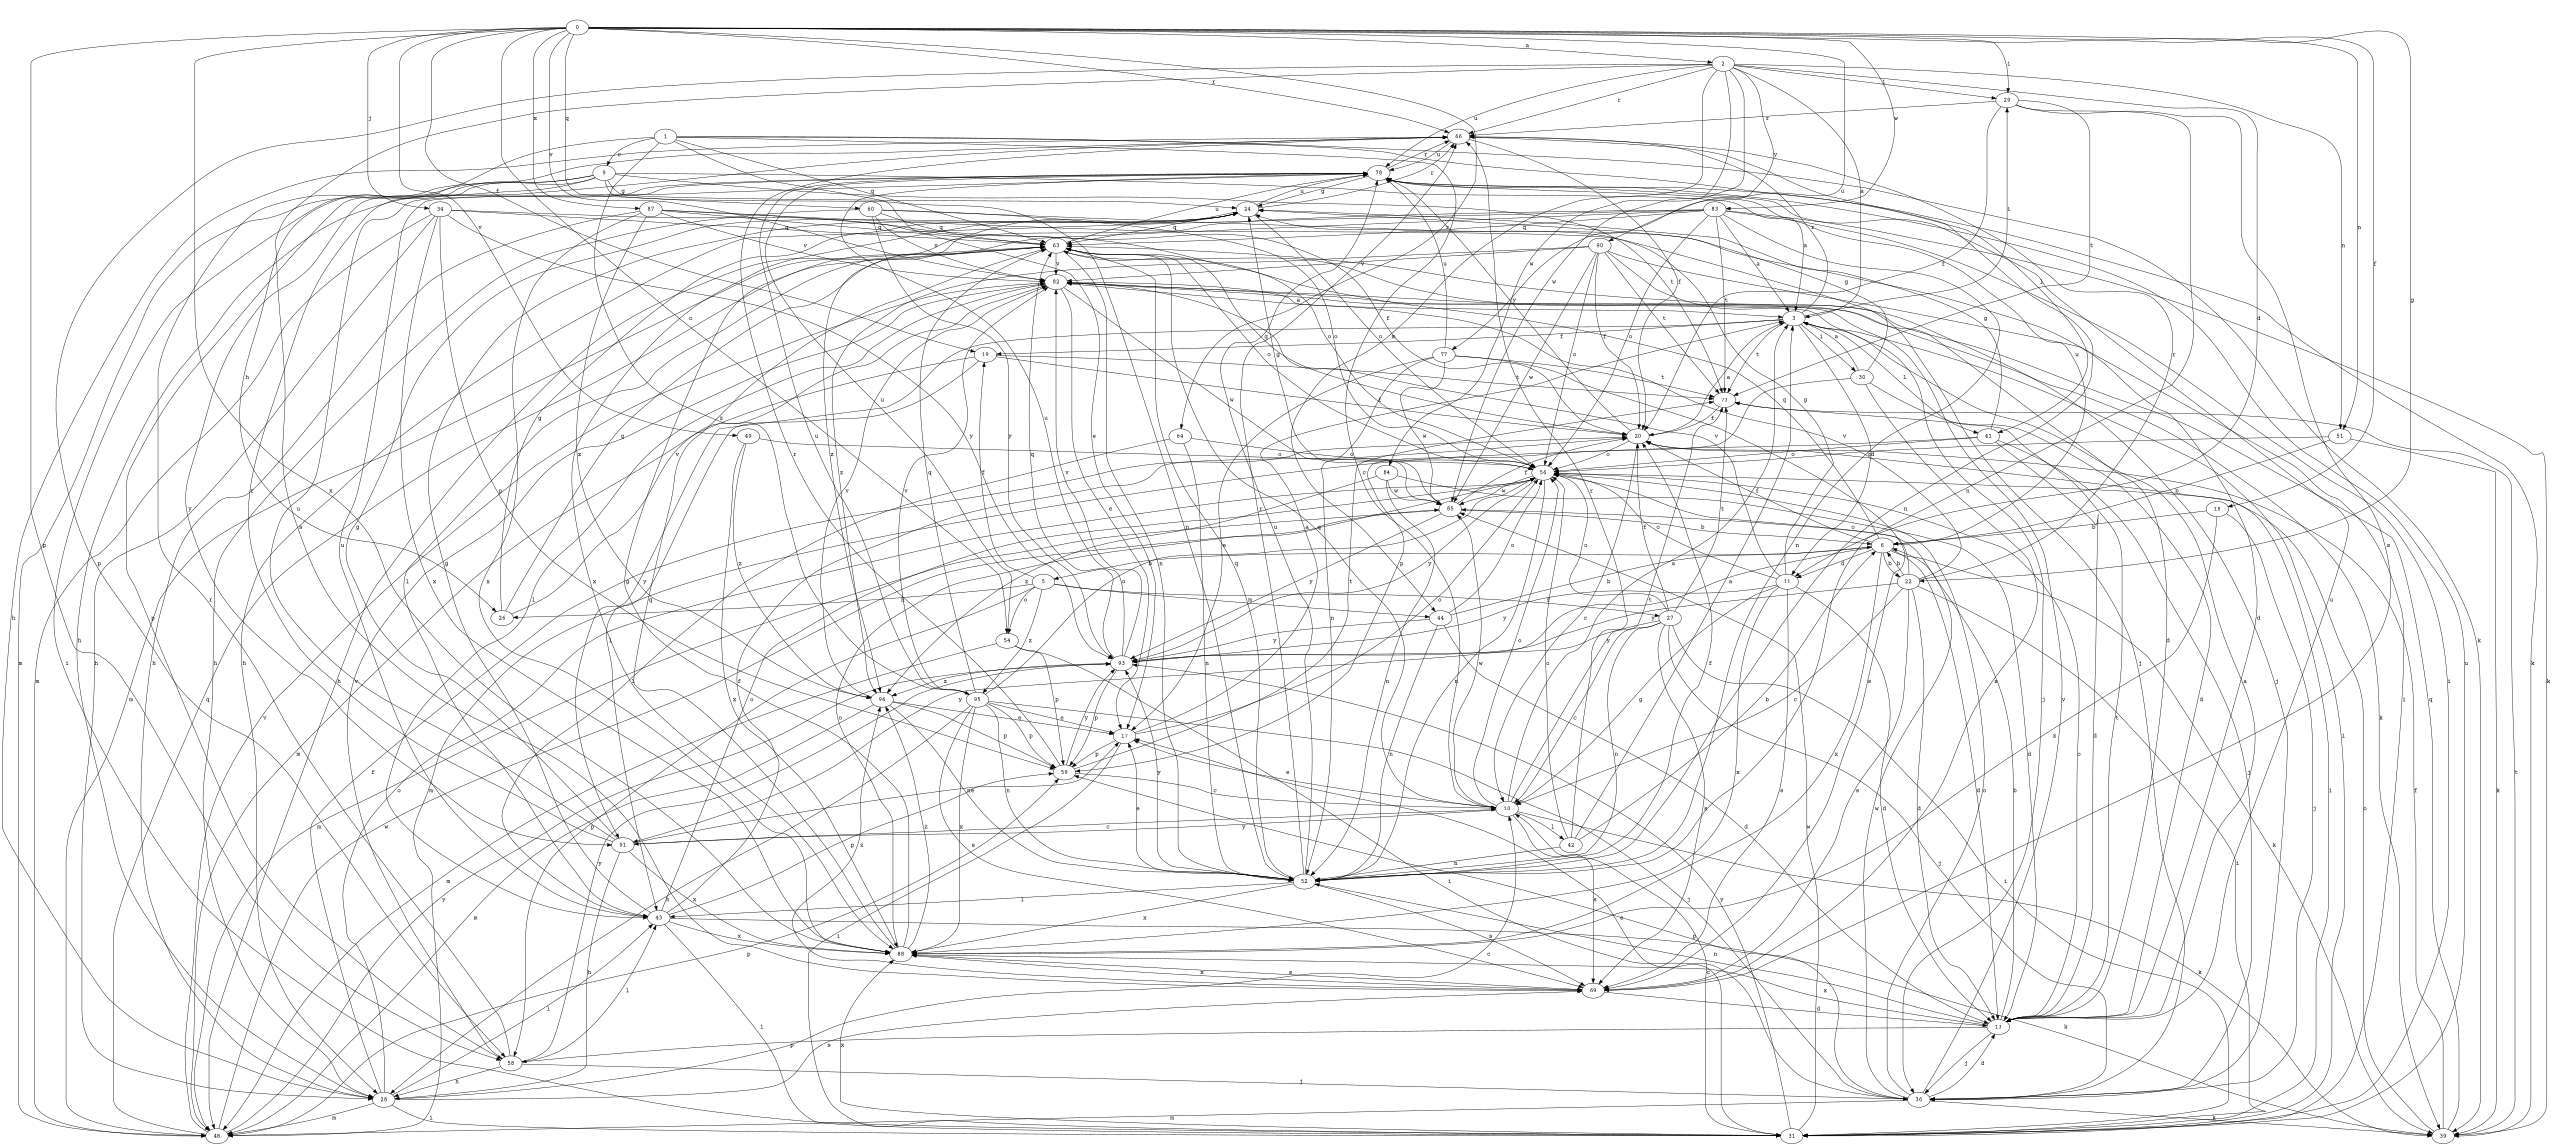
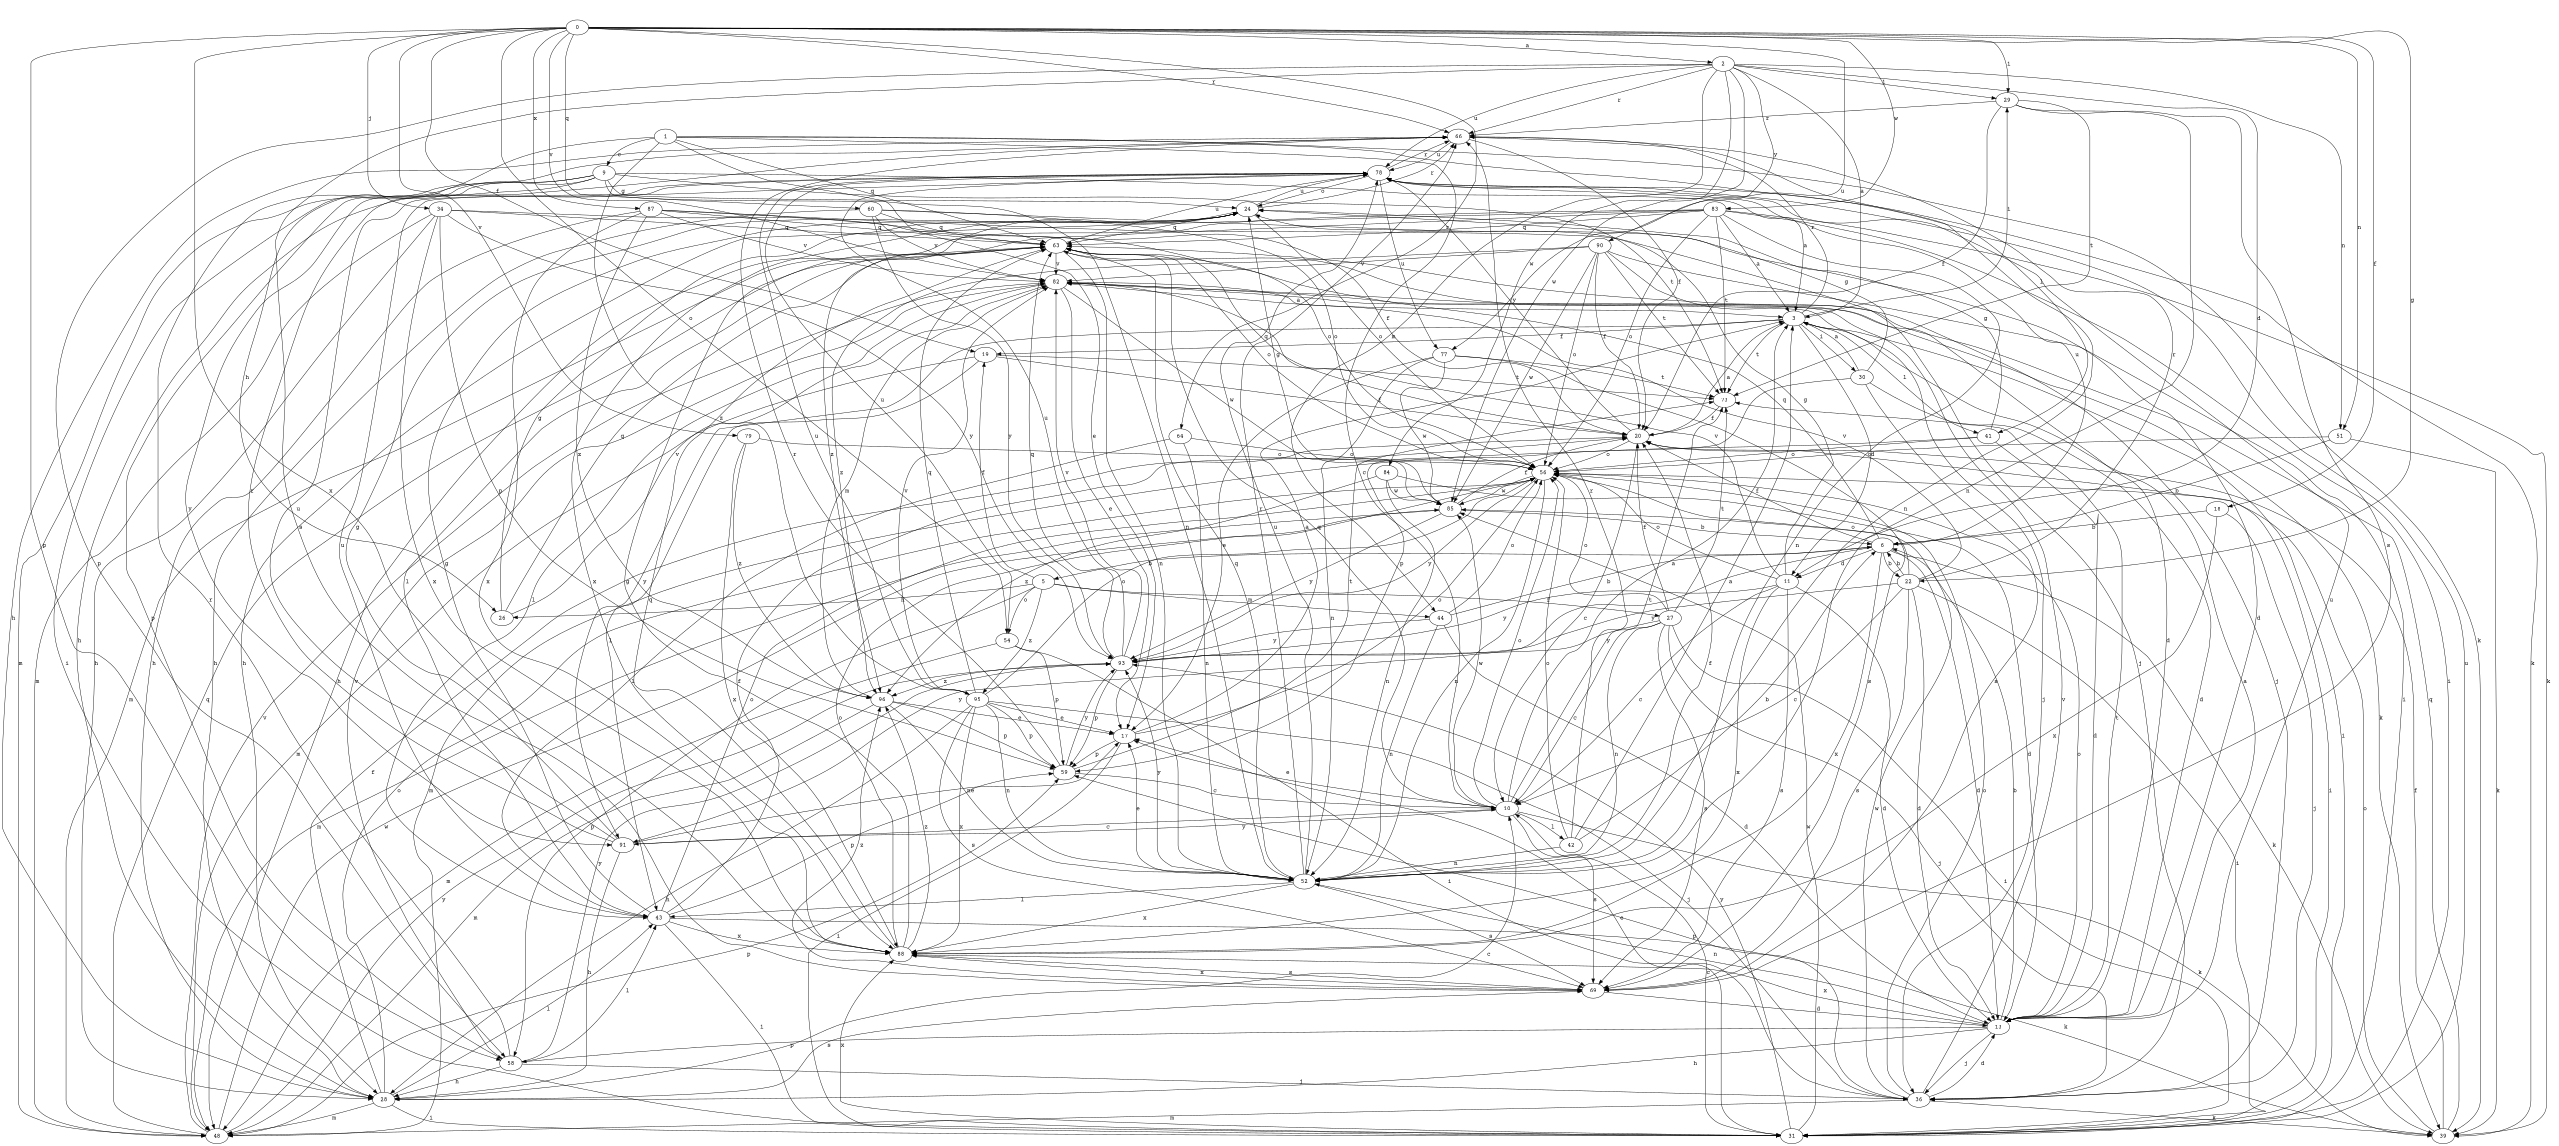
edge "78" -> "24": label "g" -> "o"
edge "77" -> "78": reversed
node "49": label "49" -> "79"
edge "39" -> "73": removed, label "t"
edge "96" -> "82": label "v" -> "m"
edge "11" -> "10": label "g" -> "c"
edge "41" -> "36": removed, label "j"
edge "91" -> "88": removed, label "x"
edge "13" -> "28": added, label "h"
